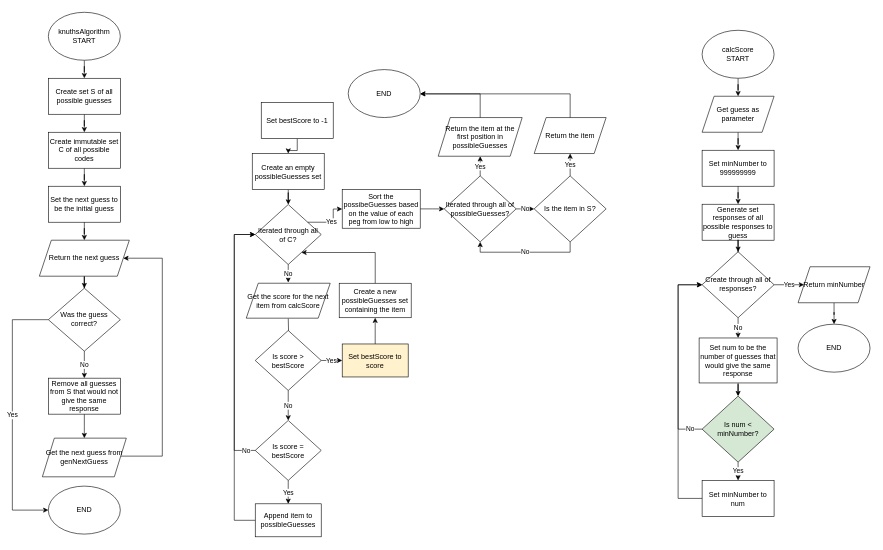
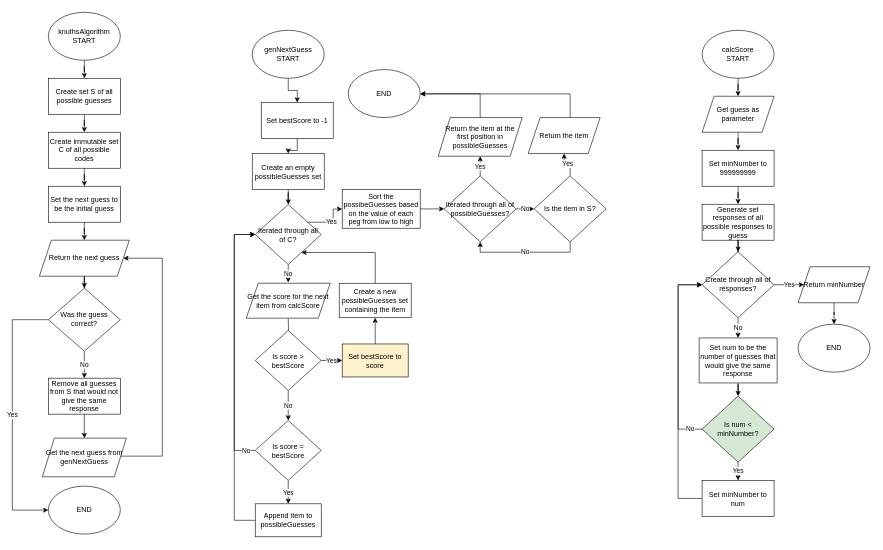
node "genNextGuess START": added
edge "genNextGuess START" -> "Set bestScore to -1": added
node "Return the item": moved (570, 136) -> (564, 136)
